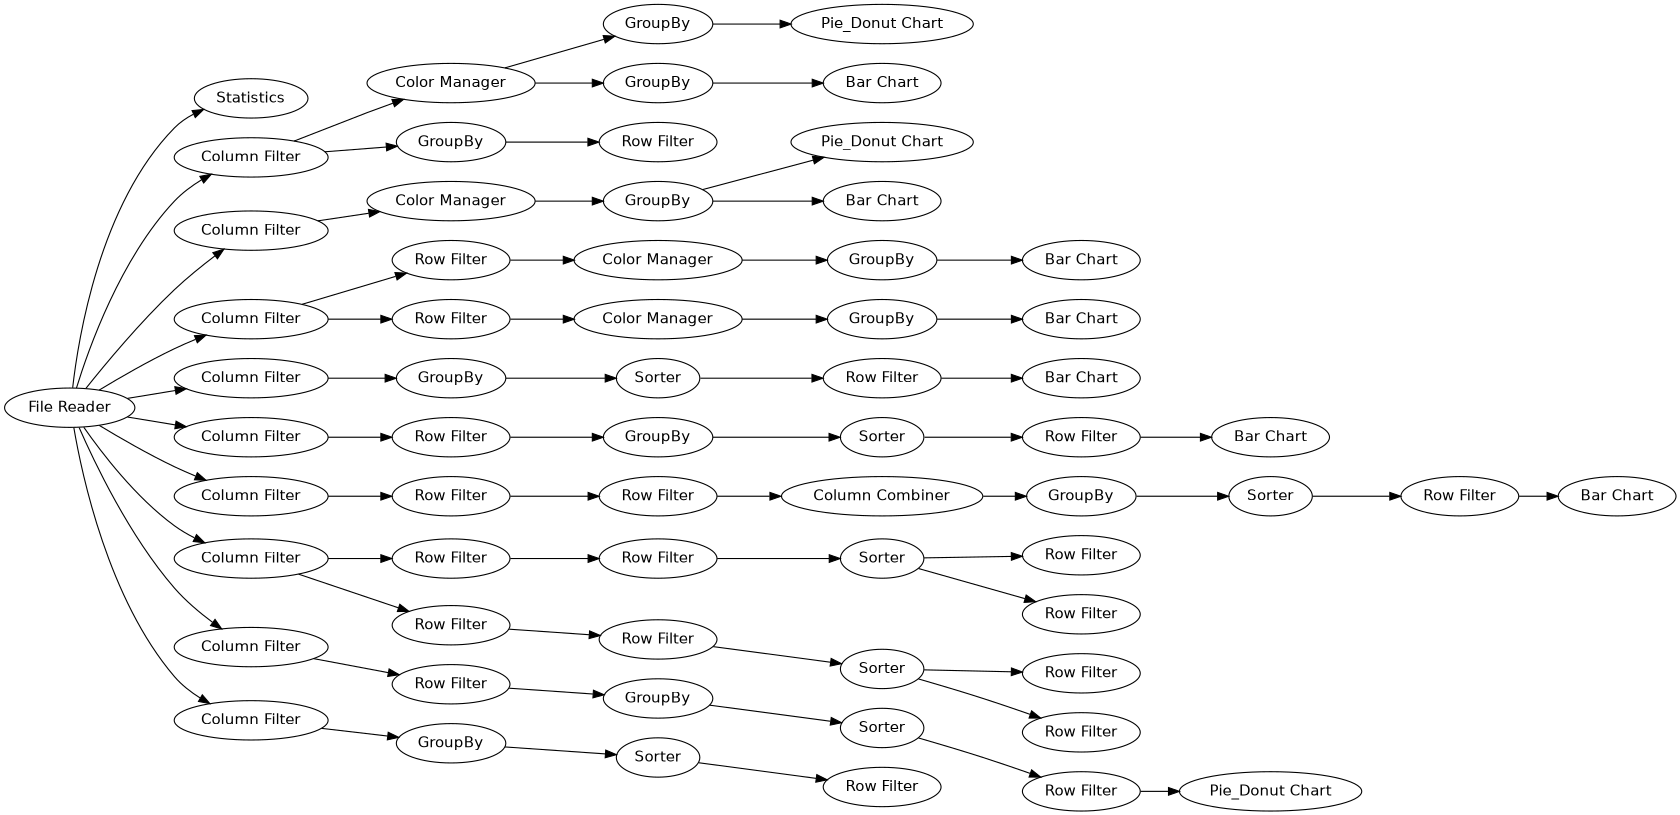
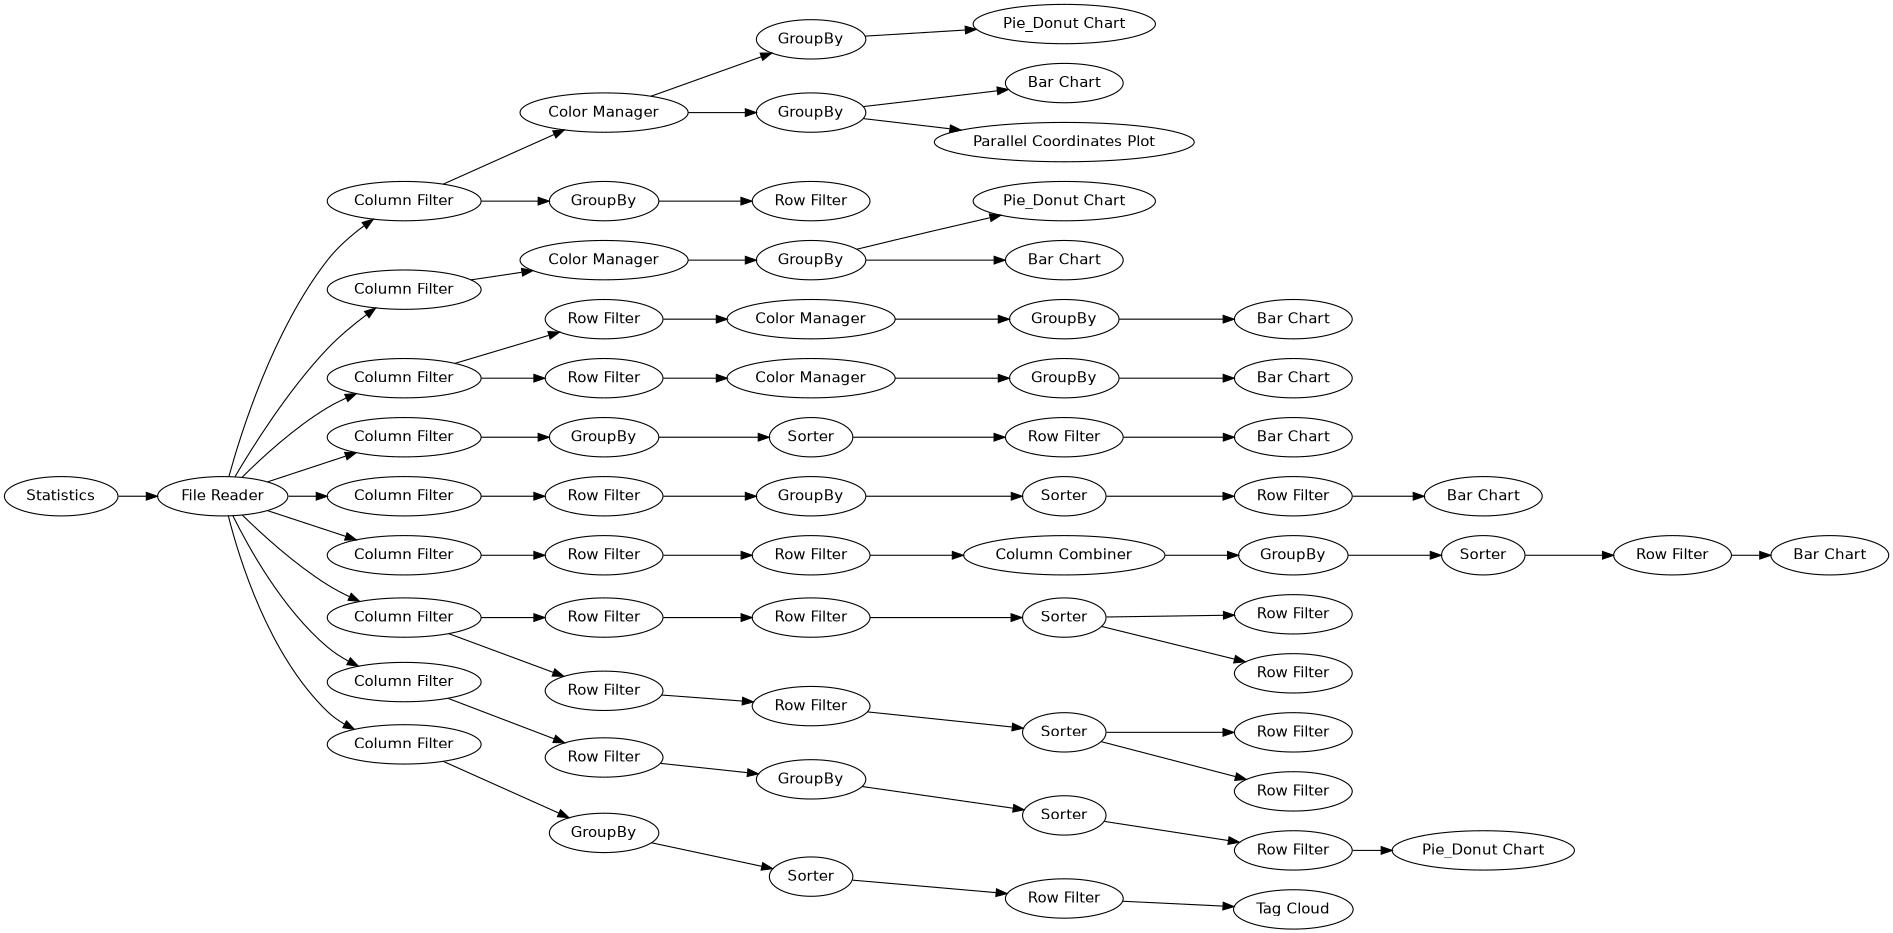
node "Parallel Coordinates Plot": added
edge "File Reader" -> "Statistics": reversed
node "Tag Cloud": added
